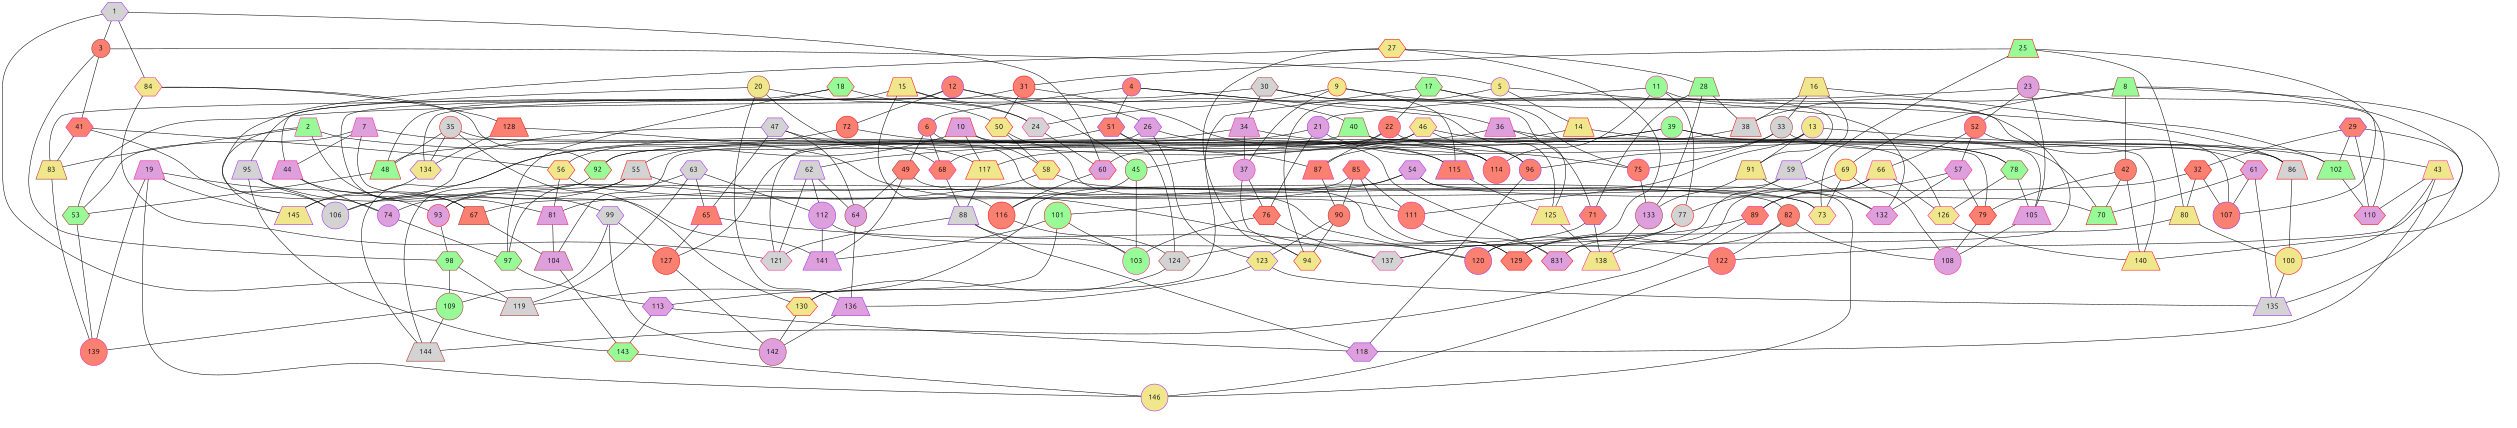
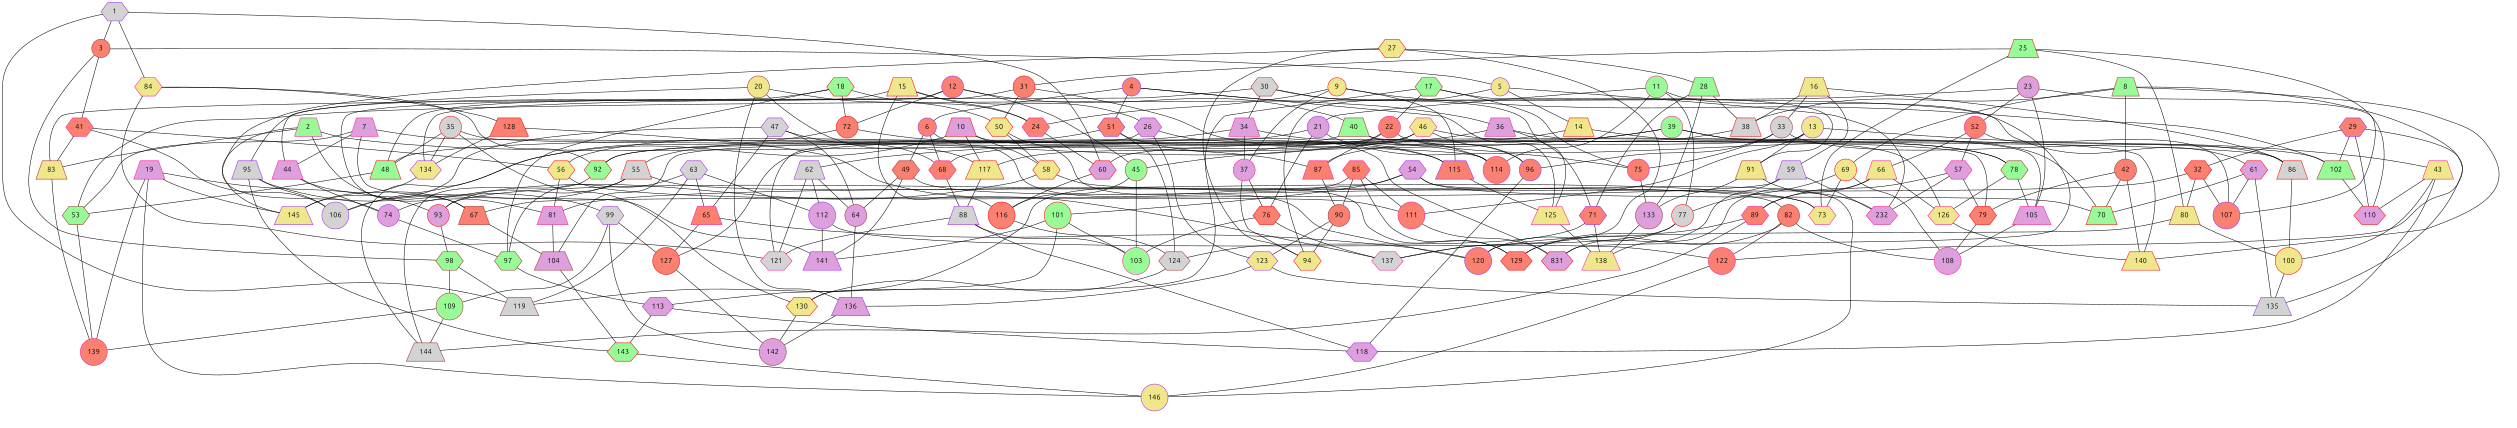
edge "18" -- "72": added
node "24": fillcolor lightgrey -> salmon
node "132": label "132" -> "232"
